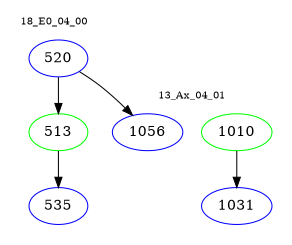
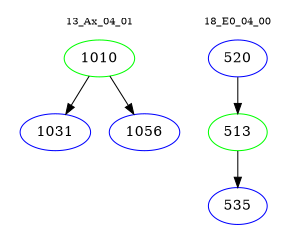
edge "520" -> "1056": now "1010" -> "1056"
